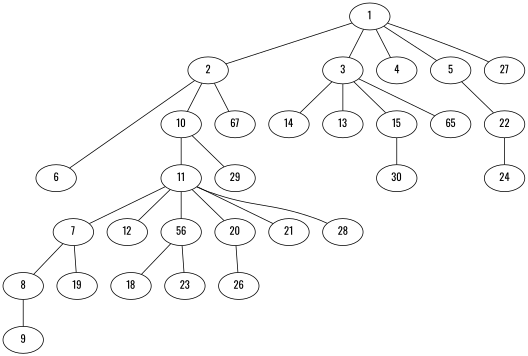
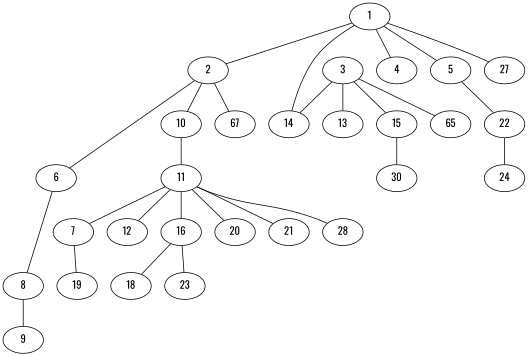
edge "1" -- "3": now "1" -- "14"
node "29": removed
node "56": label "56" -> "16"
edge "7" -- "8": now "6" -- "8"
node "26": removed
